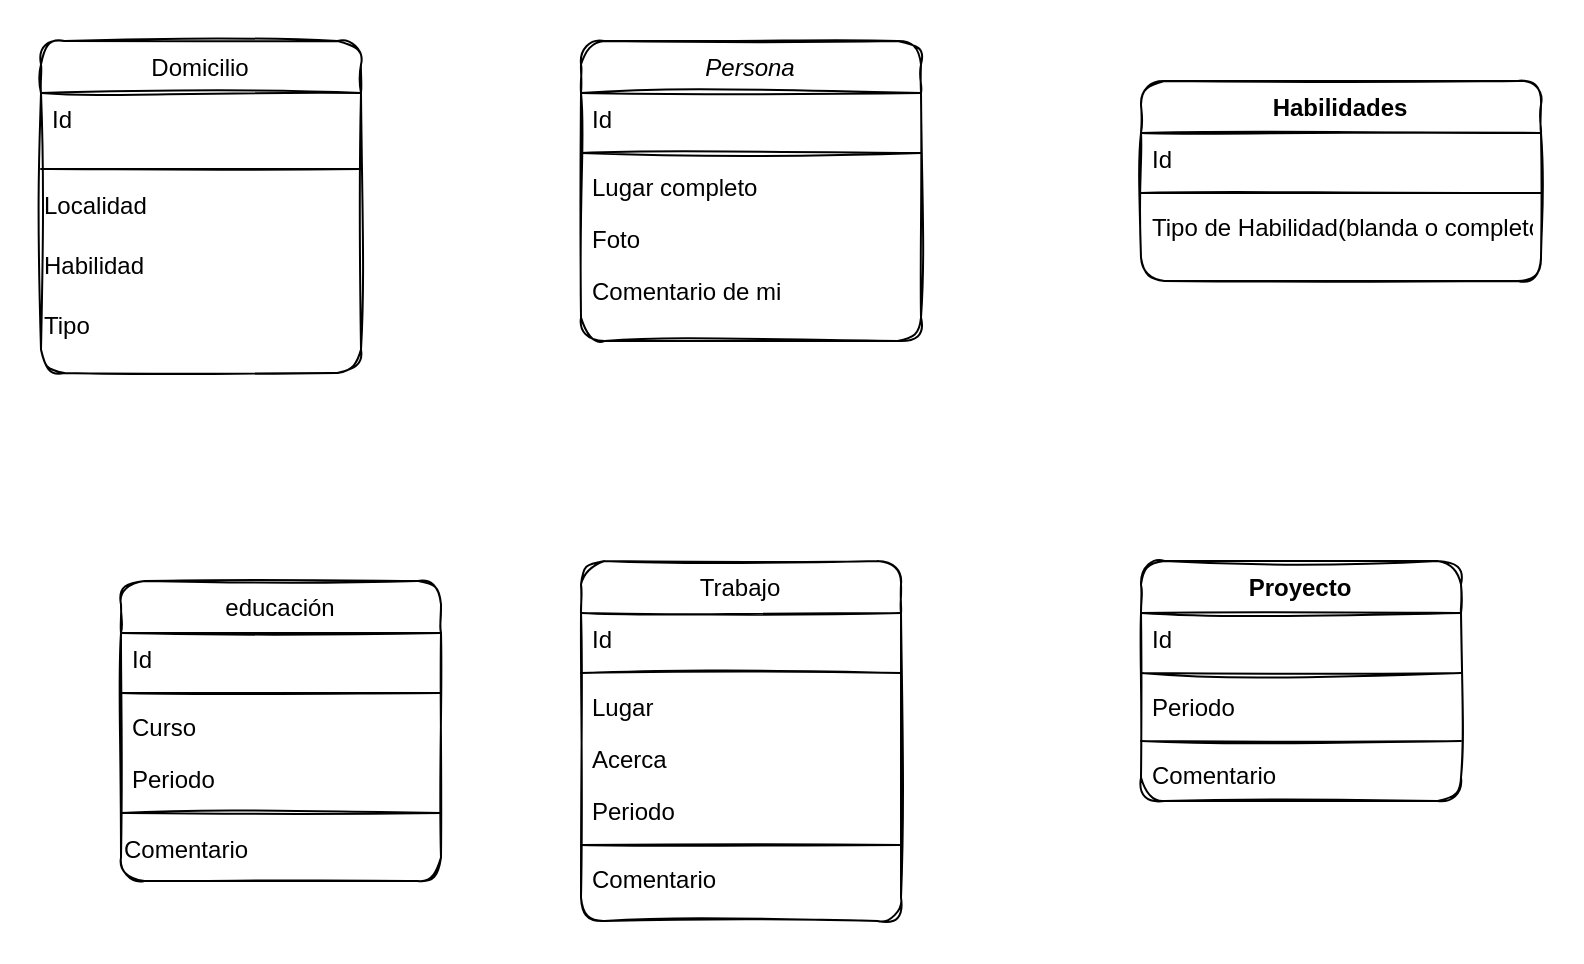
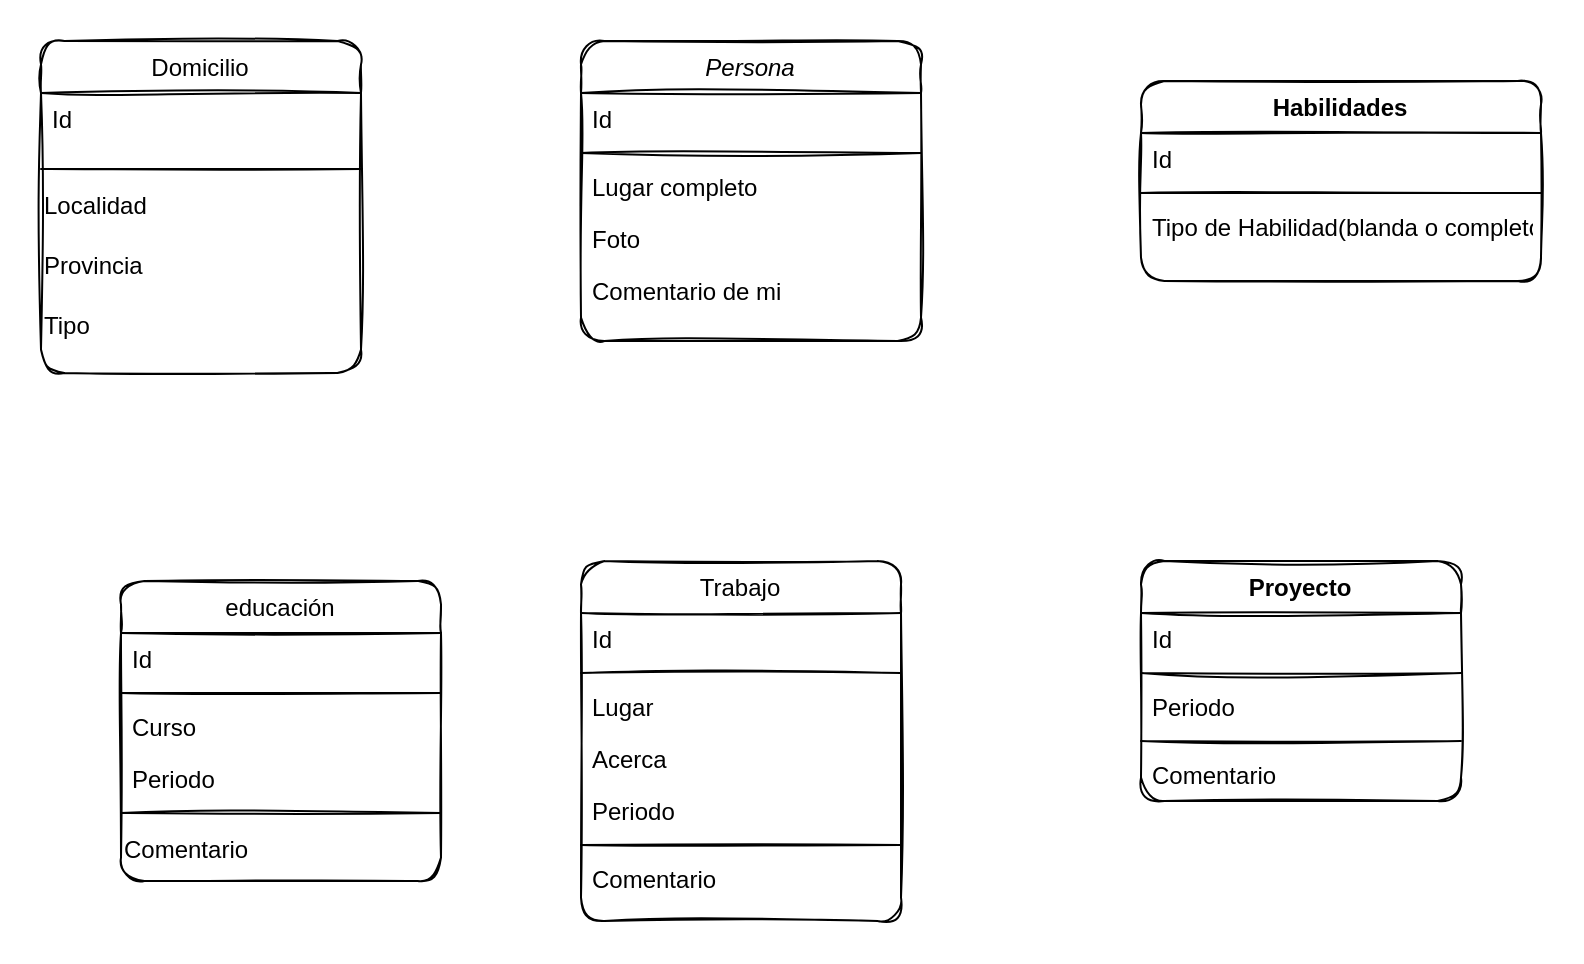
node "Habilidad": label "Habilidad" -> "Provincia"
